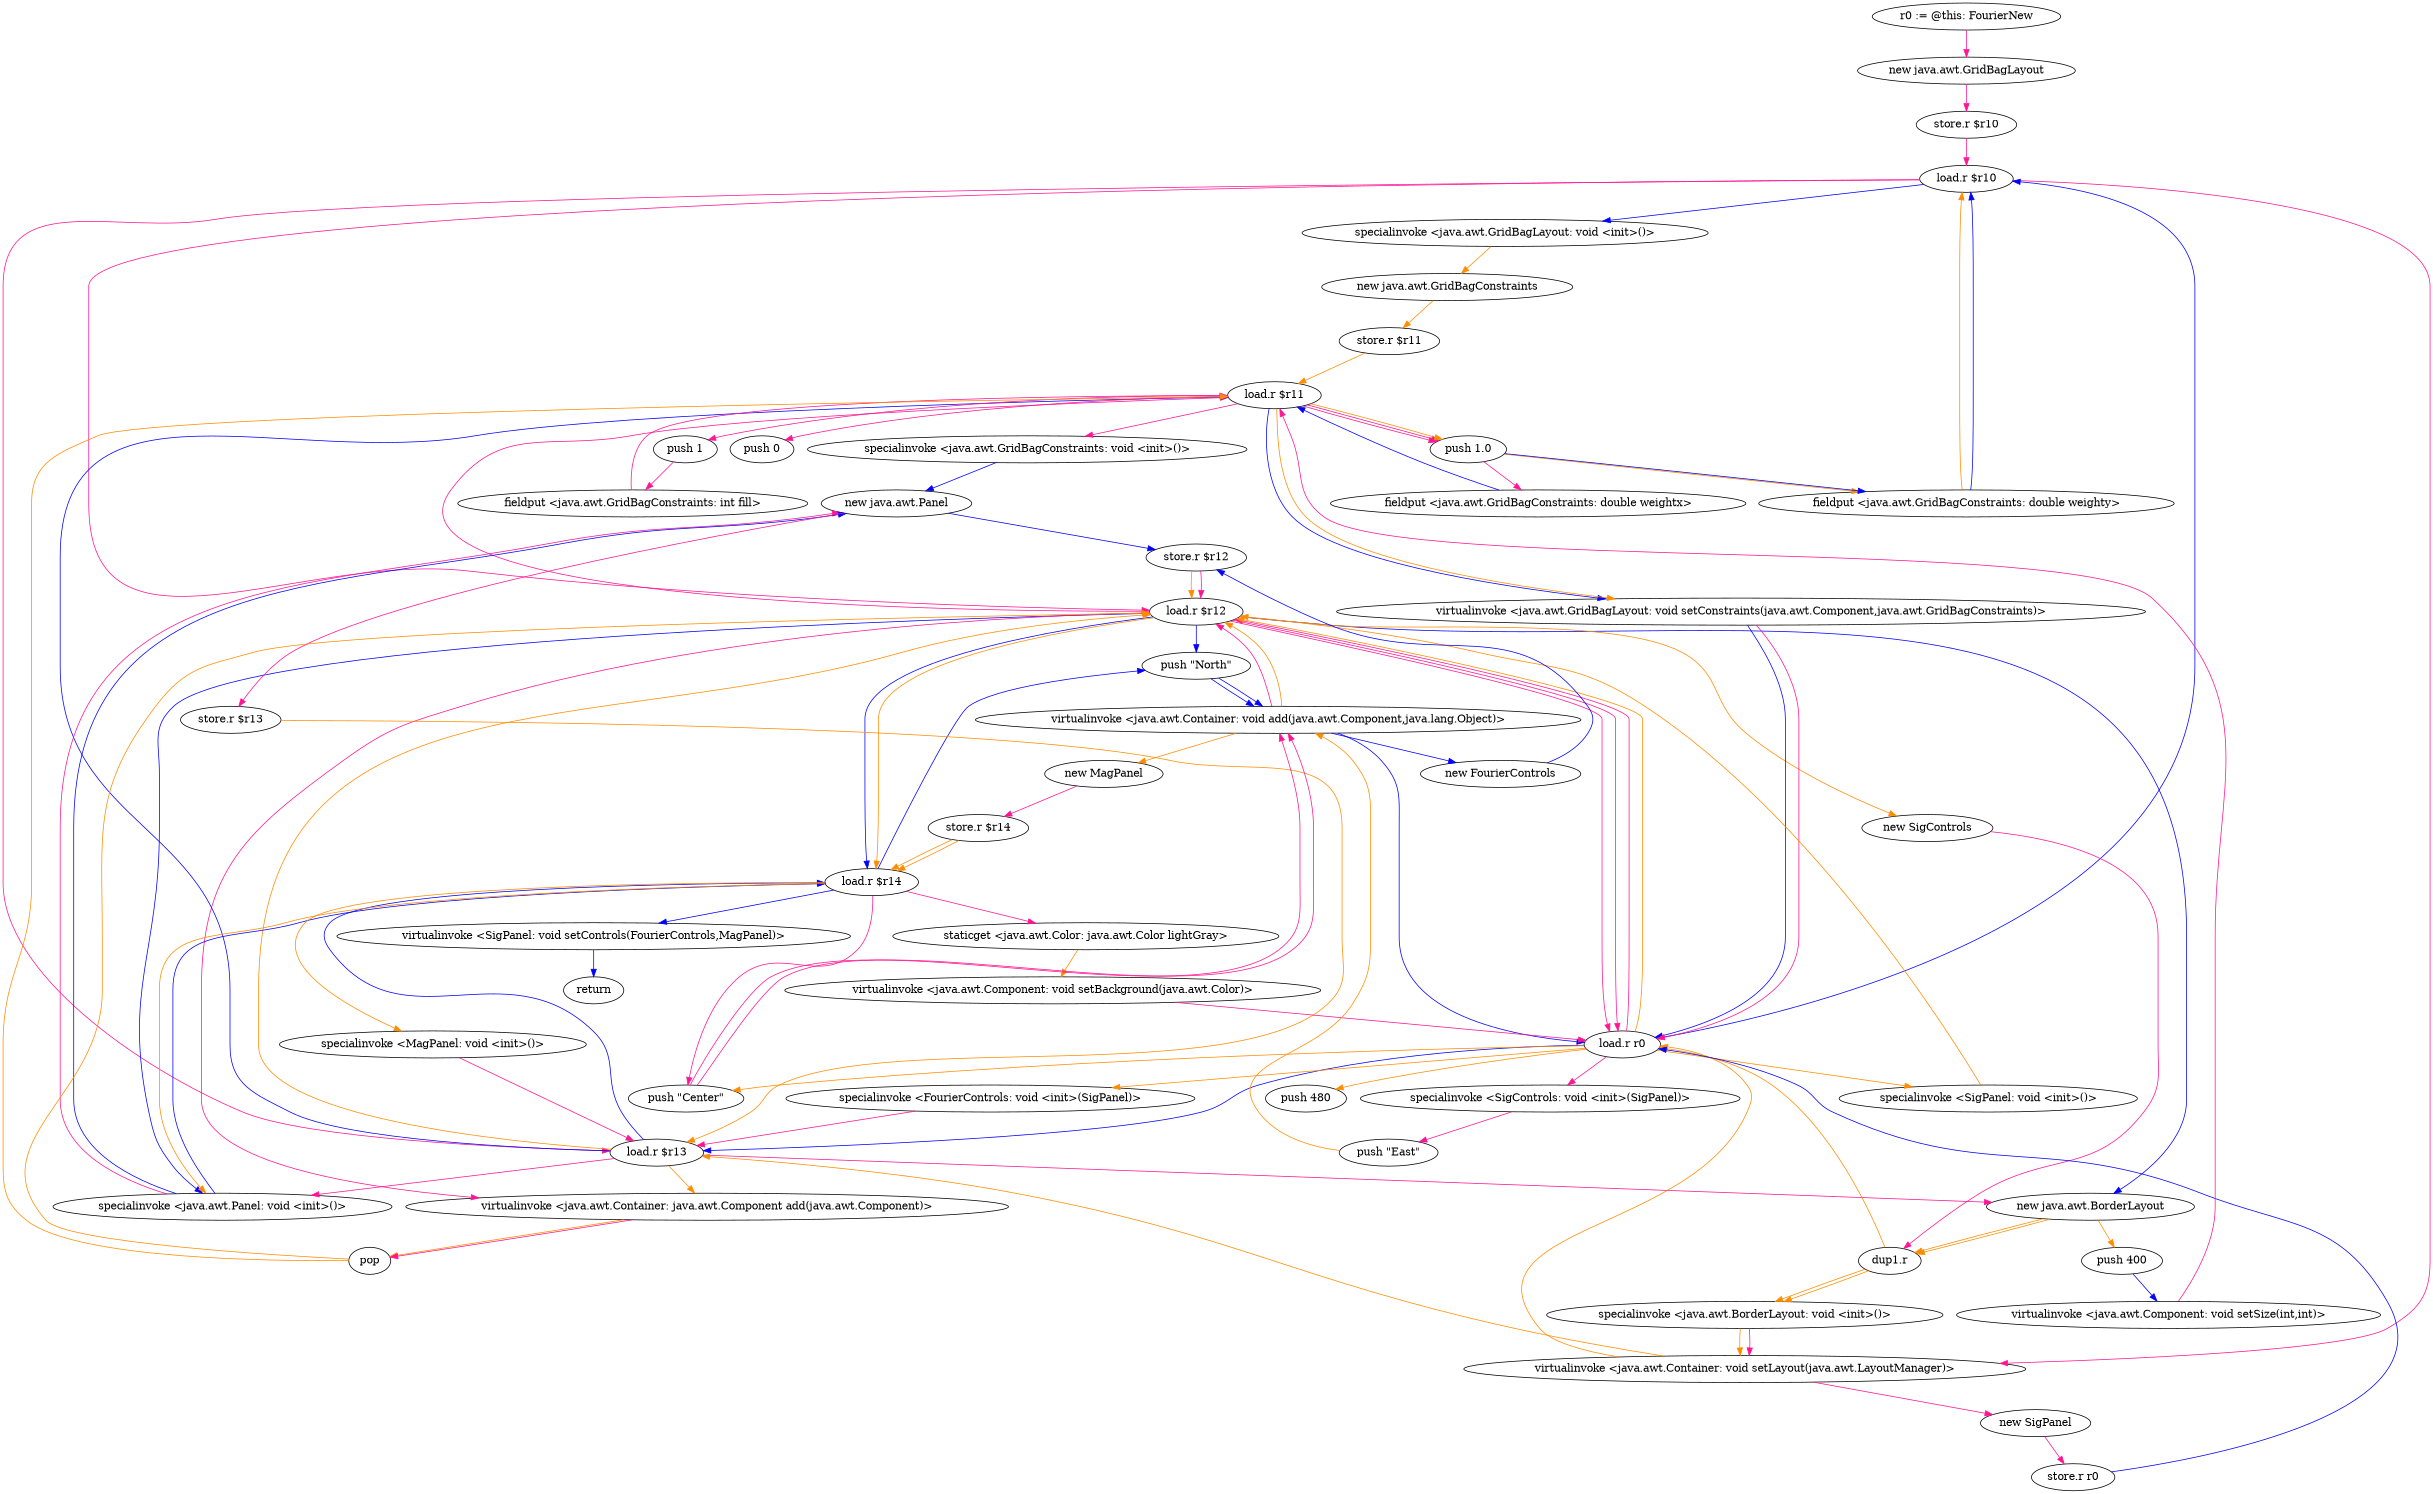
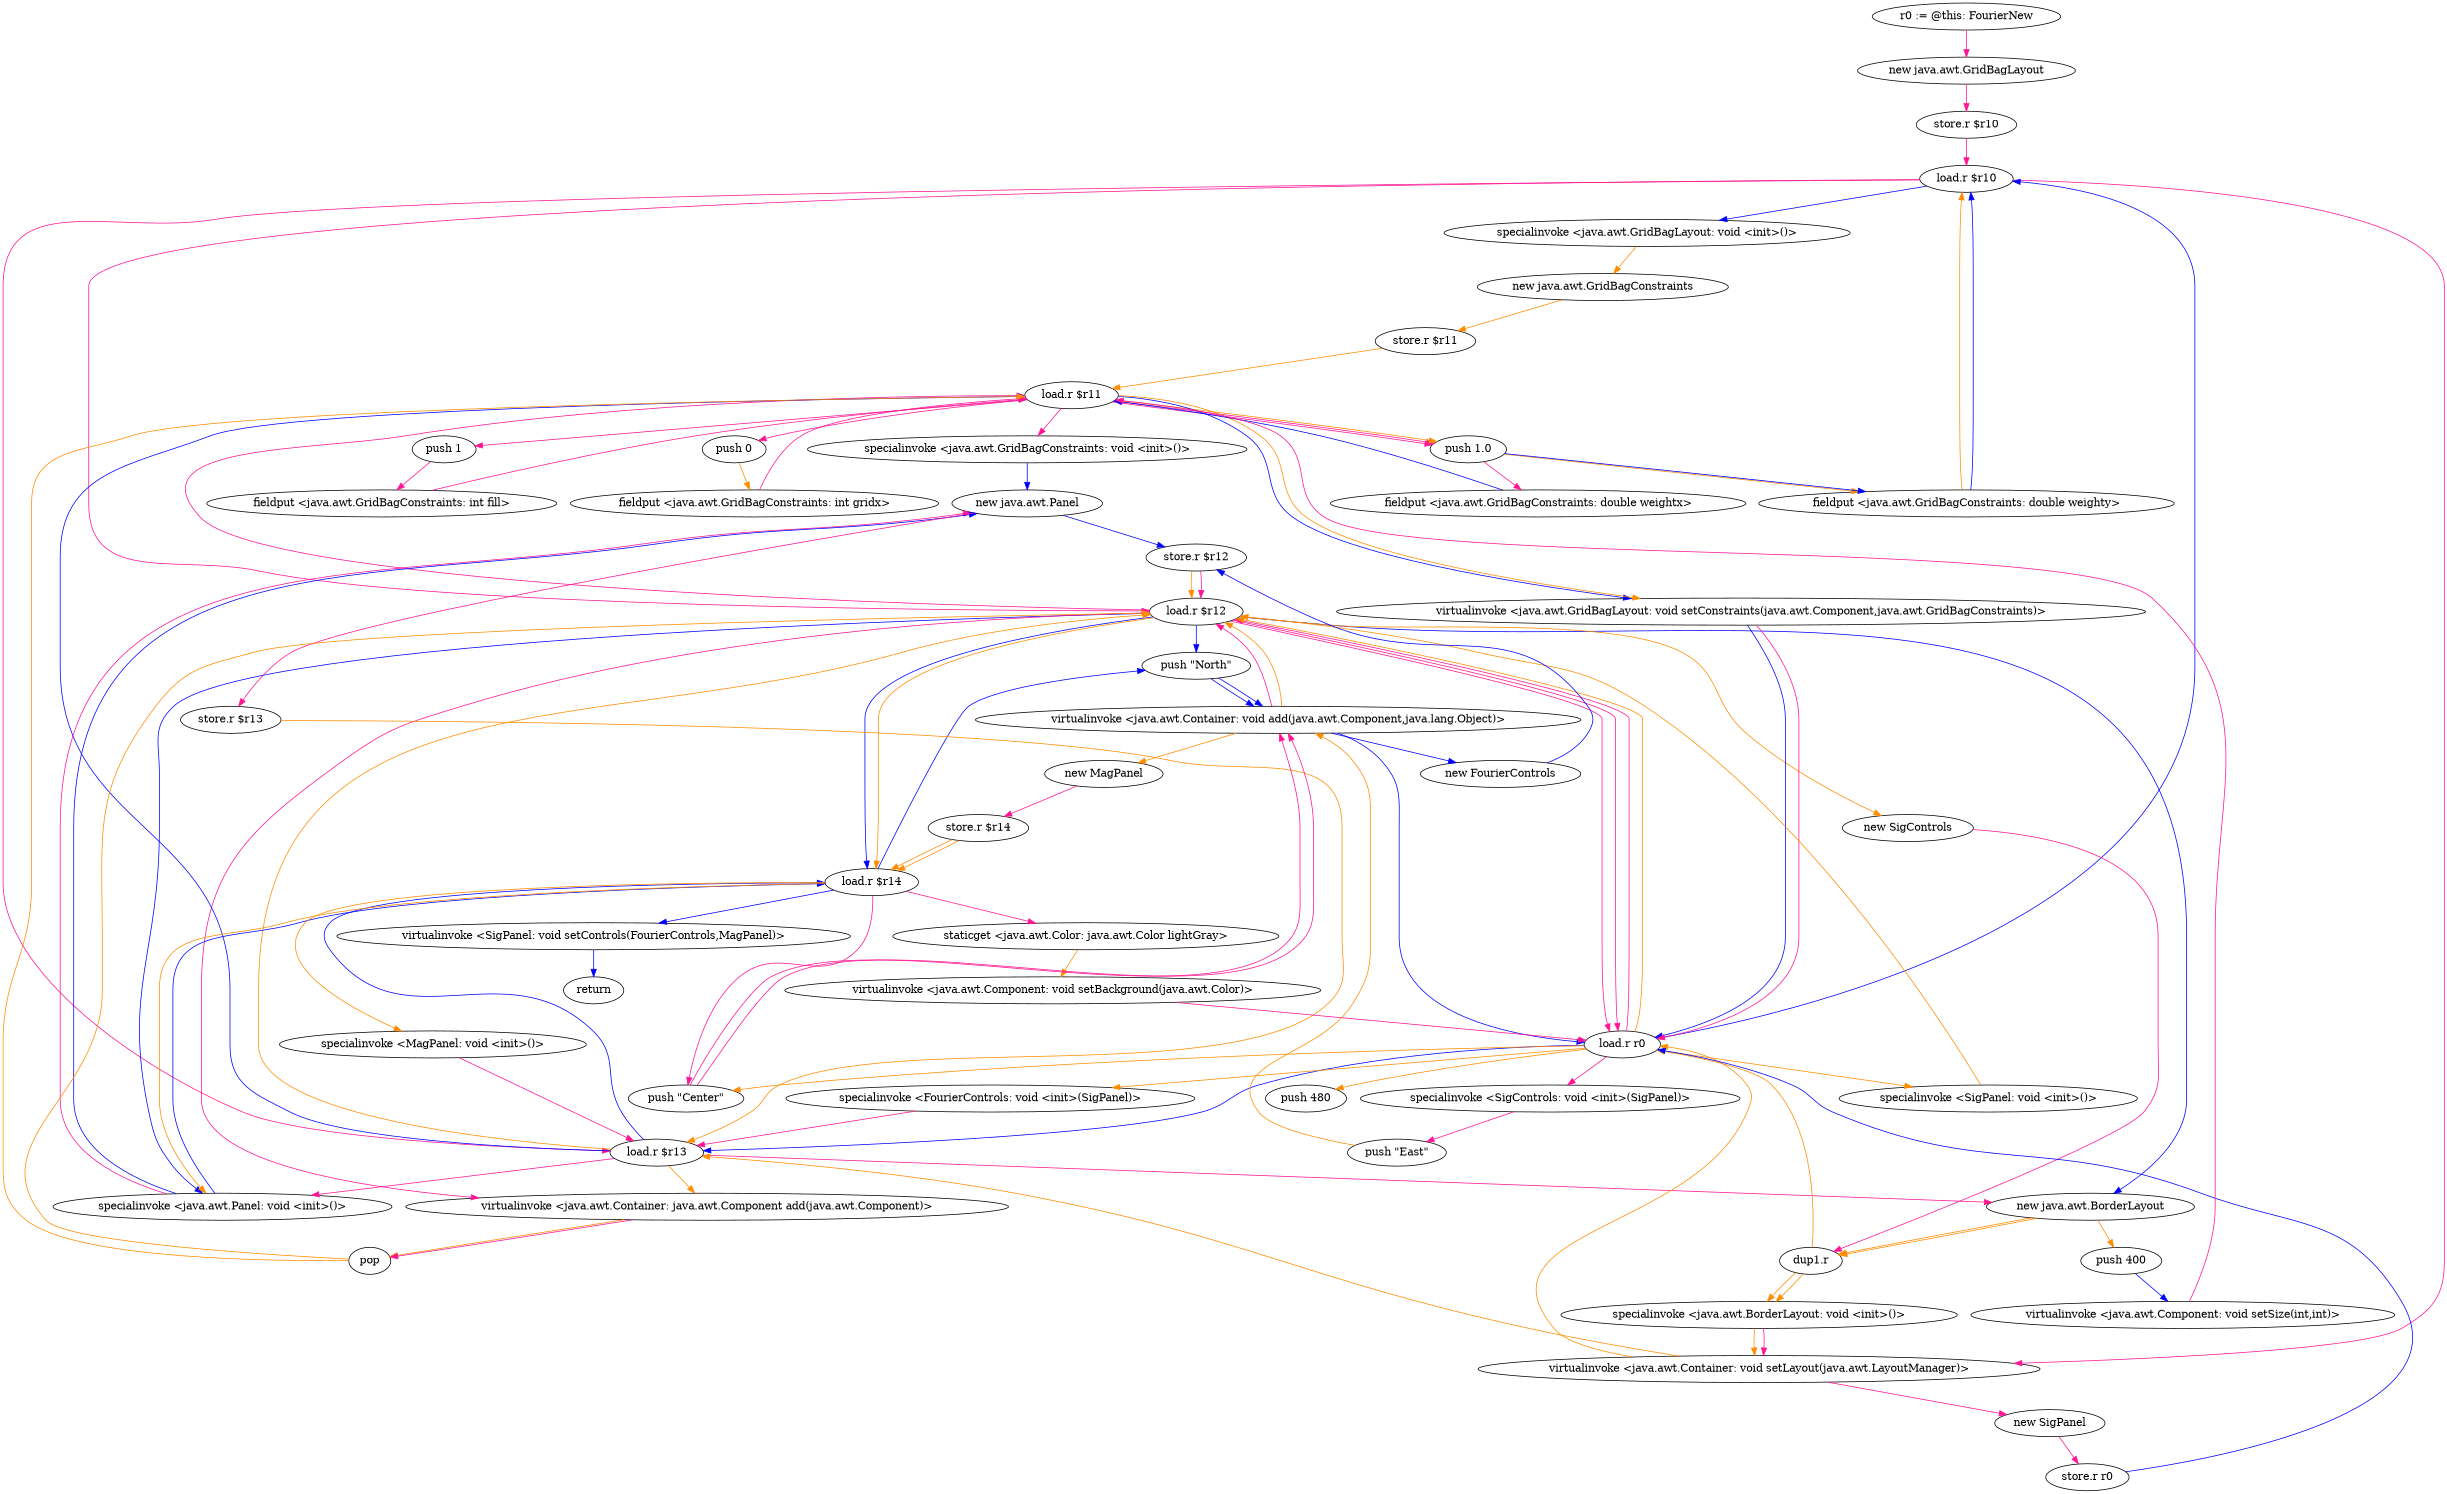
node "fieldput <java.awt.GridBagConstraints: int gridx>": added
